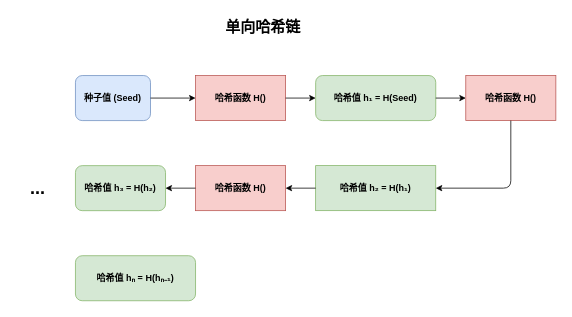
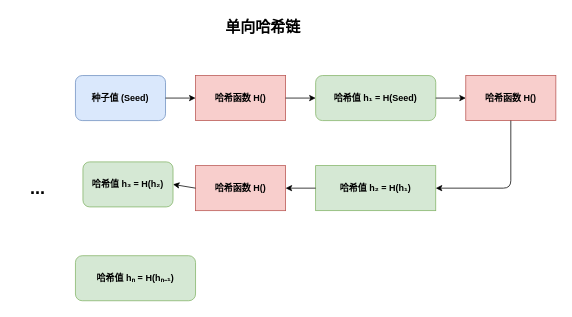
node "种子值 (Seed)": size 75x45 -> 90x45
node "哈希值 h₃ = H(h₂)": moved (120, 188) -> (128, 184)
